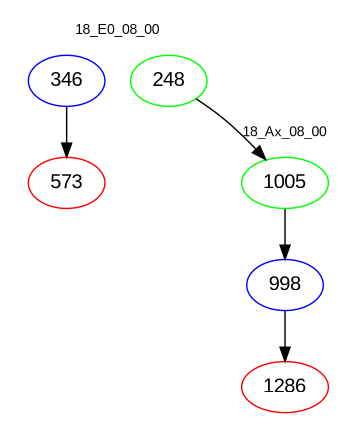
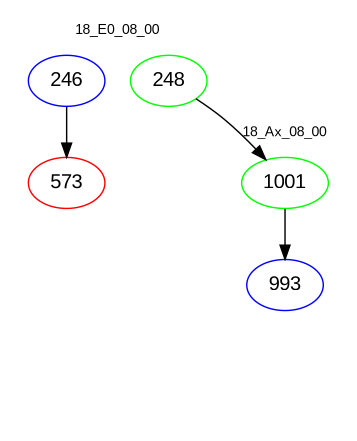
node "346": label "346" -> "246"
node "1005": label "1005" -> "1001"
node "998": label "998" -> "993"
node "1286": removed
